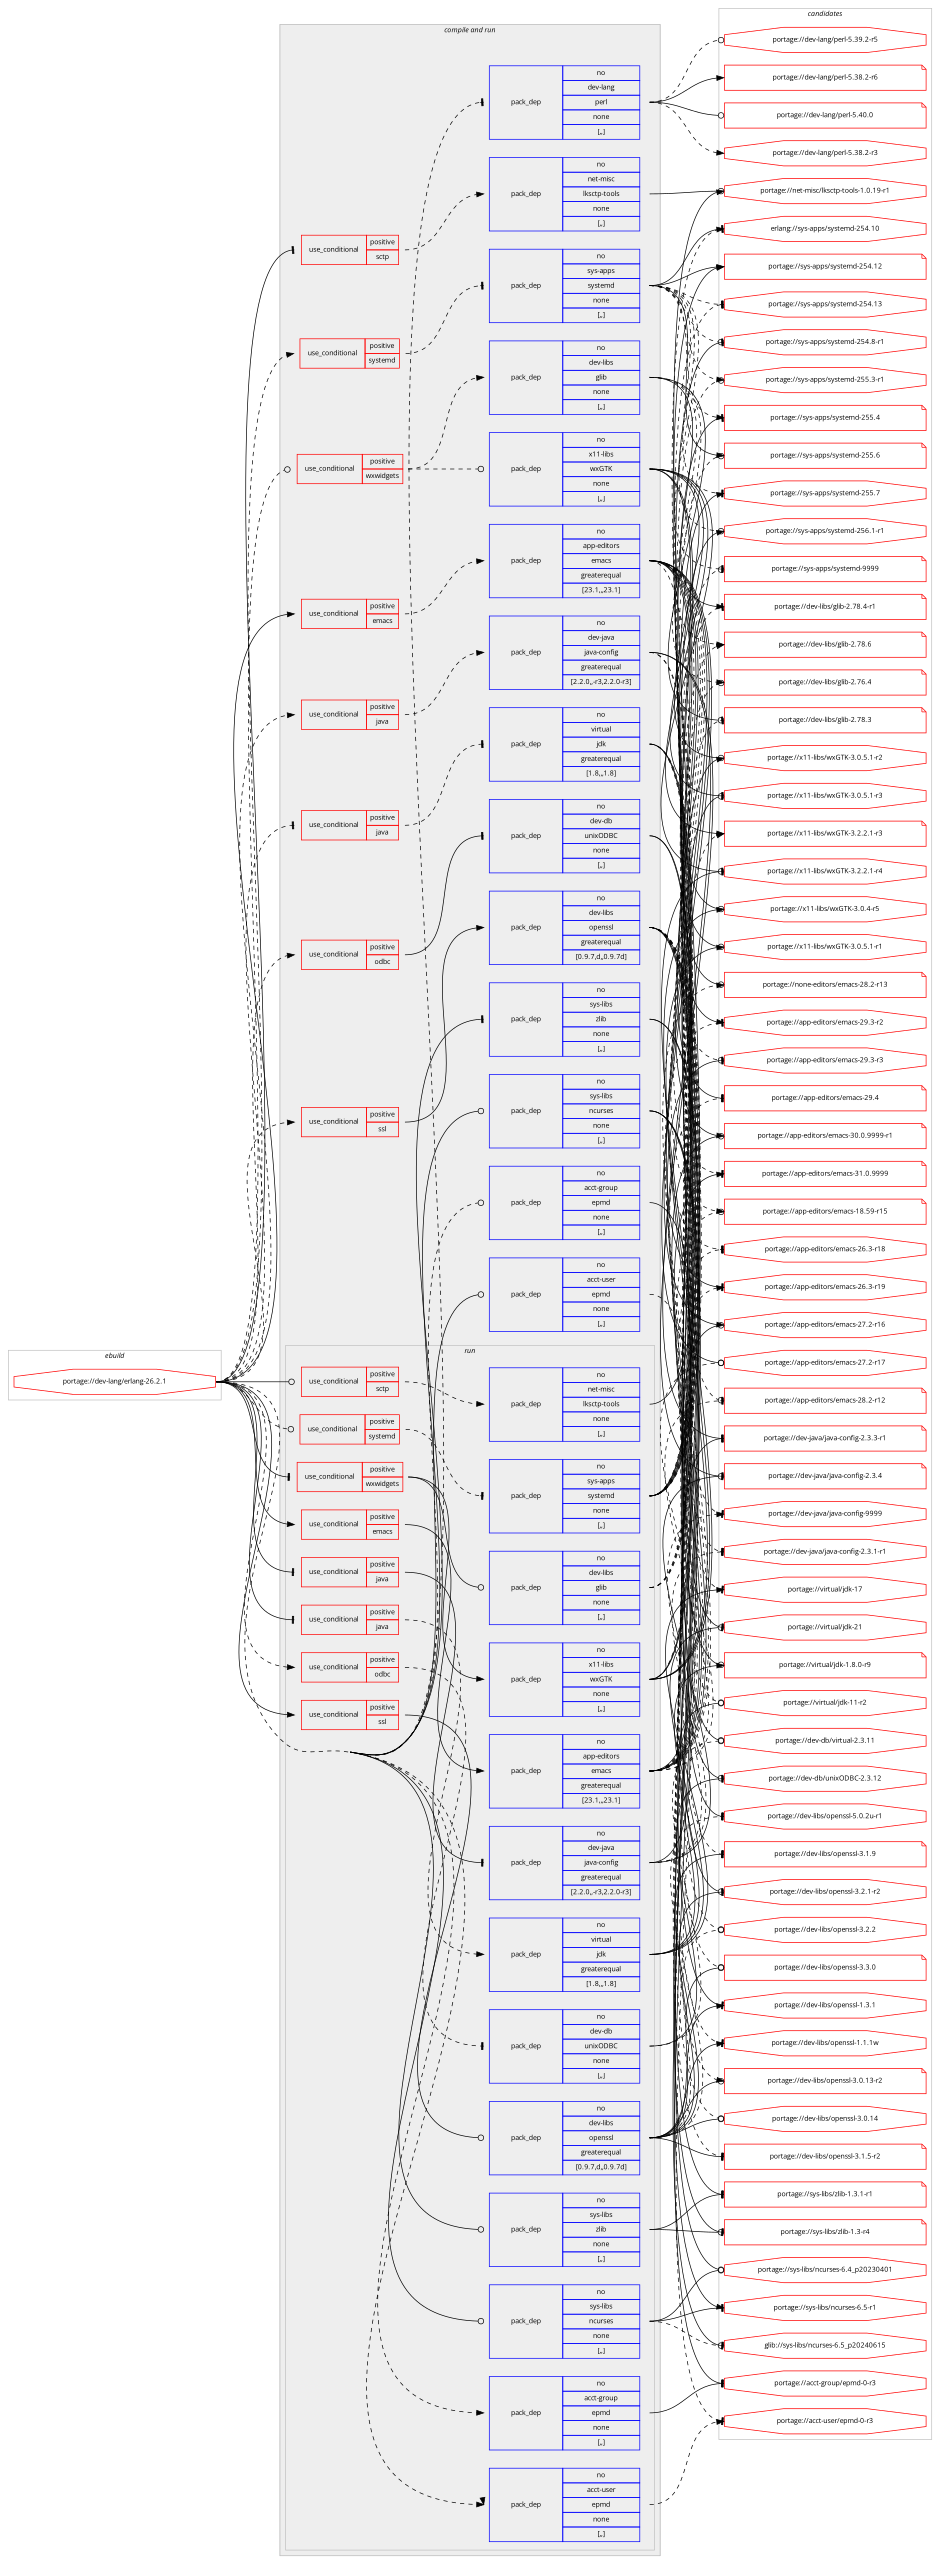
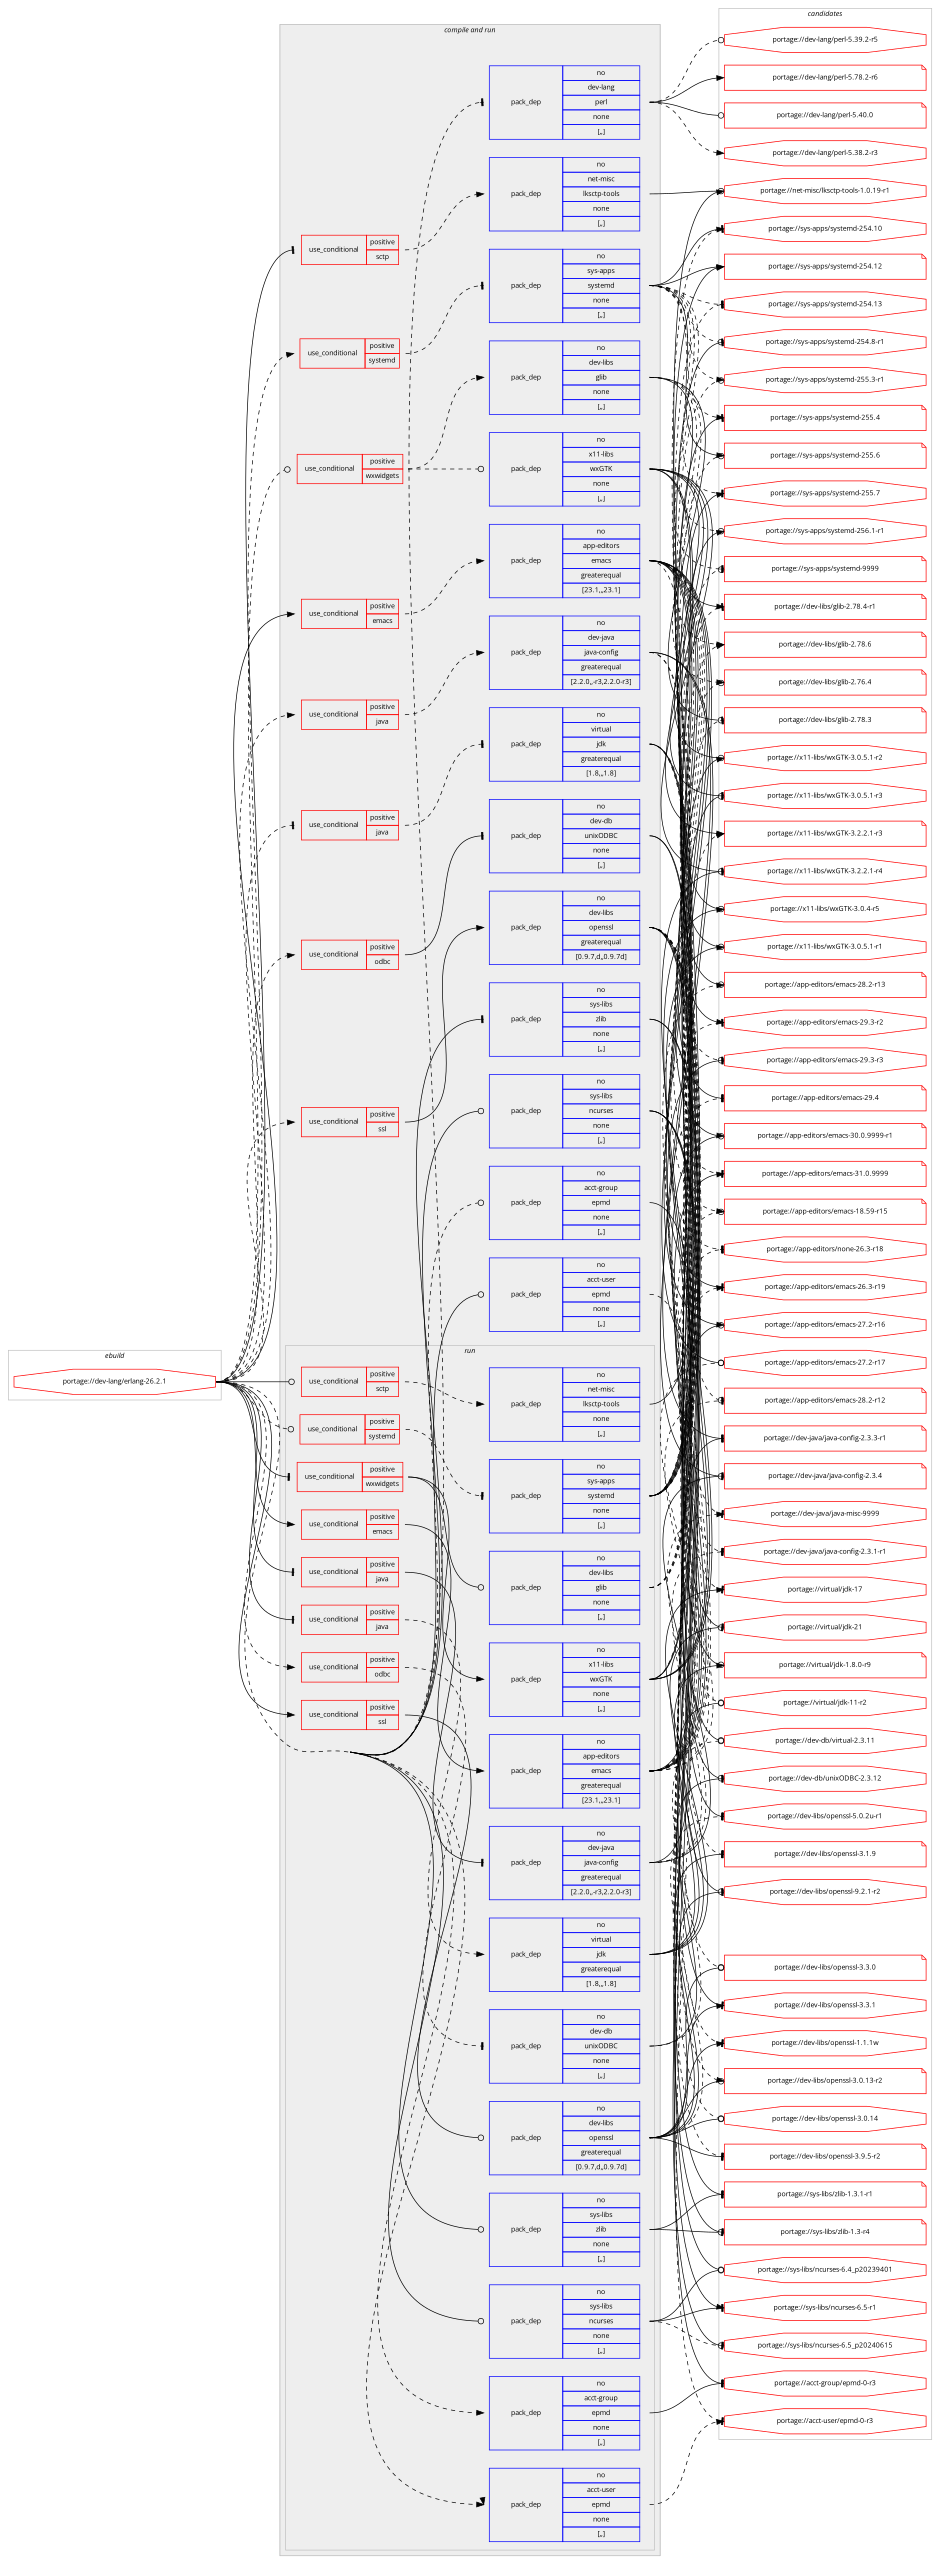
node "portage://dev-lang/perl-5.38.2-r6": label "portage://dev-lang/perl-5.38.2-r6" -> "portage://dev-lang/perl-5.78.2-r6"
node "erlang://sys-apps/systemd-254.10": label "erlang://sys-apps/systemd-254.10" -> "portage://sys-apps/systemd-254.10"
node "portage://none-editors/emacs-28.2-r13": label "portage://none-editors/emacs-28.2-r13" -> "portage://app-editors/emacs-28.2-r13"
node "portage://app-editors/emacs-26.3-r18": label "portage://app-editors/emacs-26.3-r18" -> "portage://app-editors/none-26.3-r18"
node "portage://dev-java/java-config-9999": label "portage://dev-java/java-config-9999" -> "portage://dev-java/java-misc-9999"
node "portage://dev-libs/openssl-3.2.1-r2": label "portage://dev-libs/openssl-3.2.1-r2" -> "portage://dev-libs/openssl-9.2.1-r2"
node "portage://dev-libs/openssl-3.2.2": removed
node "portage://dev-libs/openssl-1.3.1": label "portage://dev-libs/openssl-1.3.1" -> "portage://dev-libs/openssl-3.3.1"
node "portage://dev-libs/openssl-3.1.5-r2": label "portage://dev-libs/openssl-3.1.5-r2" -> "portage://dev-libs/openssl-3.9.5-r2"
node "portage://sys-libs/ncurses-6.4_p20230401": label "portage://sys-libs/ncurses-6.4_p20230401" -> "portage://sys-libs/ncurses-6.4_p20239401"
node "glib://sys-libs/ncurses-6.5_p20240615": label "glib://sys-libs/ncurses-6.5_p20240615" -> "portage://sys-libs/ncurses-6.5_p20240615"
